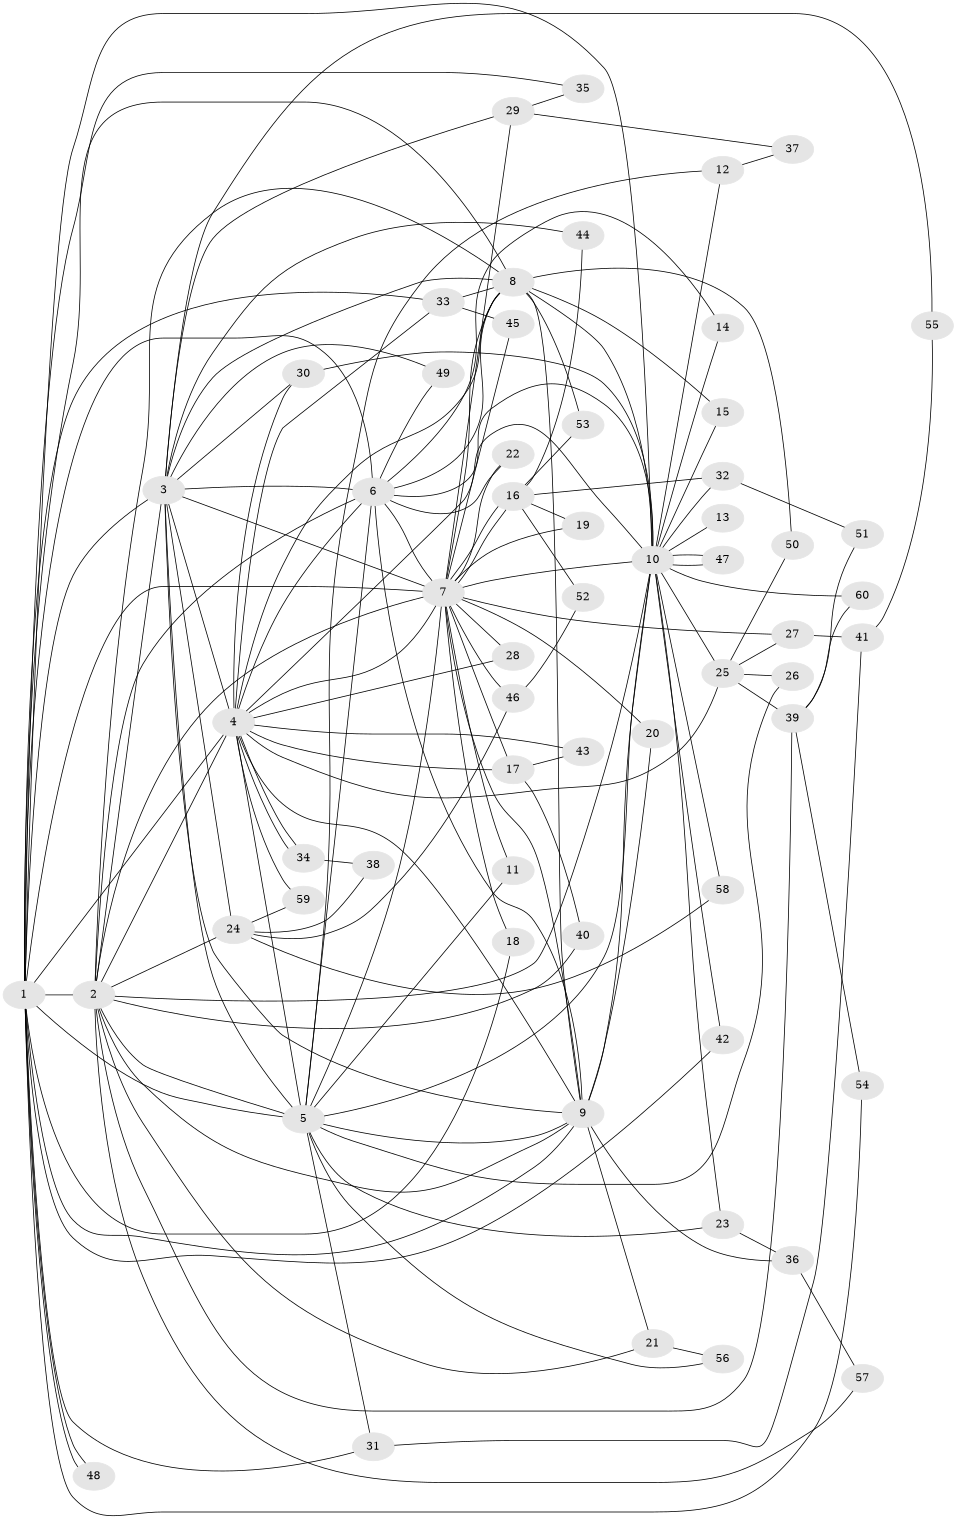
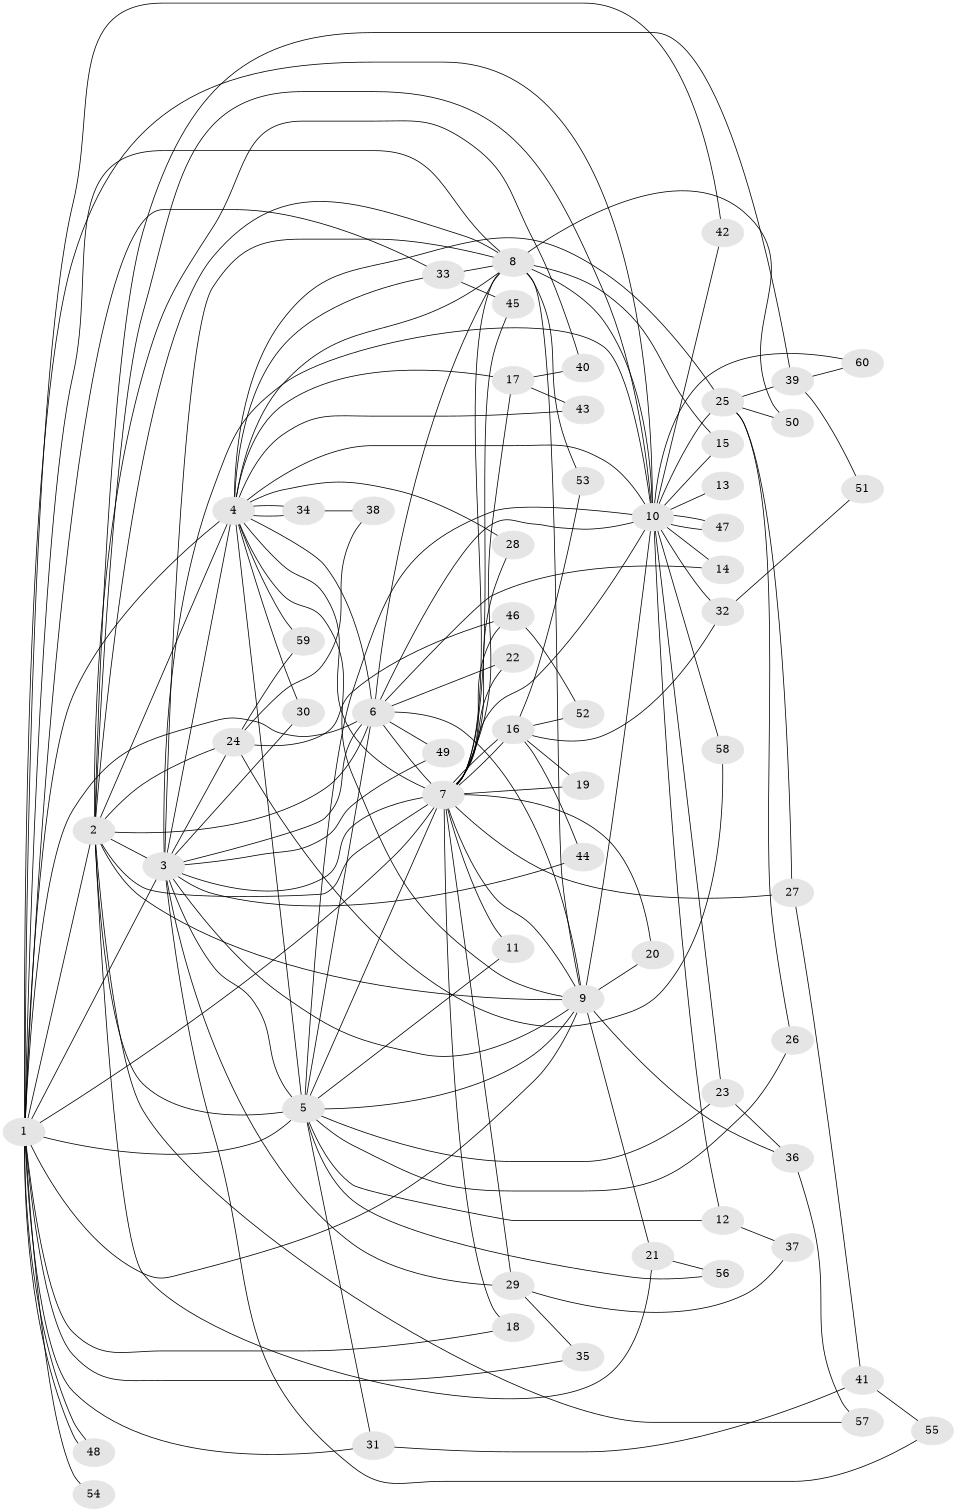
edge "30" -- "10": now "3" -- "10"
edge "39" -- "54": removed
